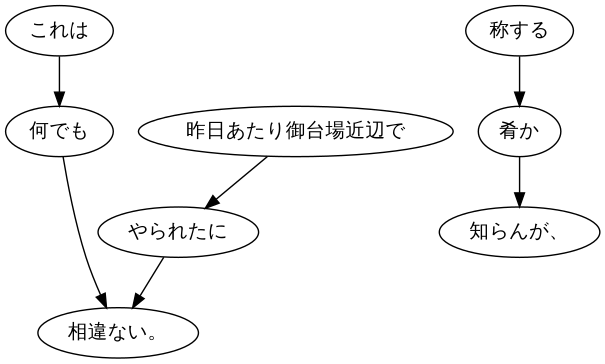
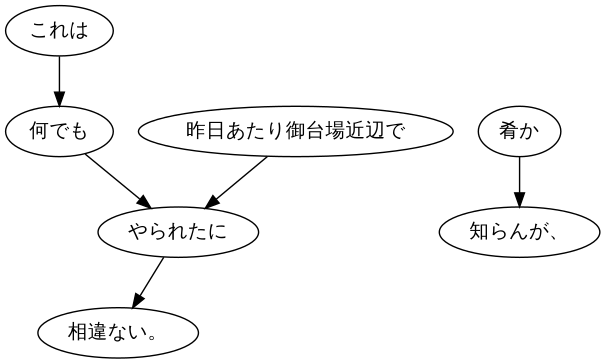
node "称する": removed
edge "何でも" -> "相違ない。": now "何でも" -> "やられたに"
